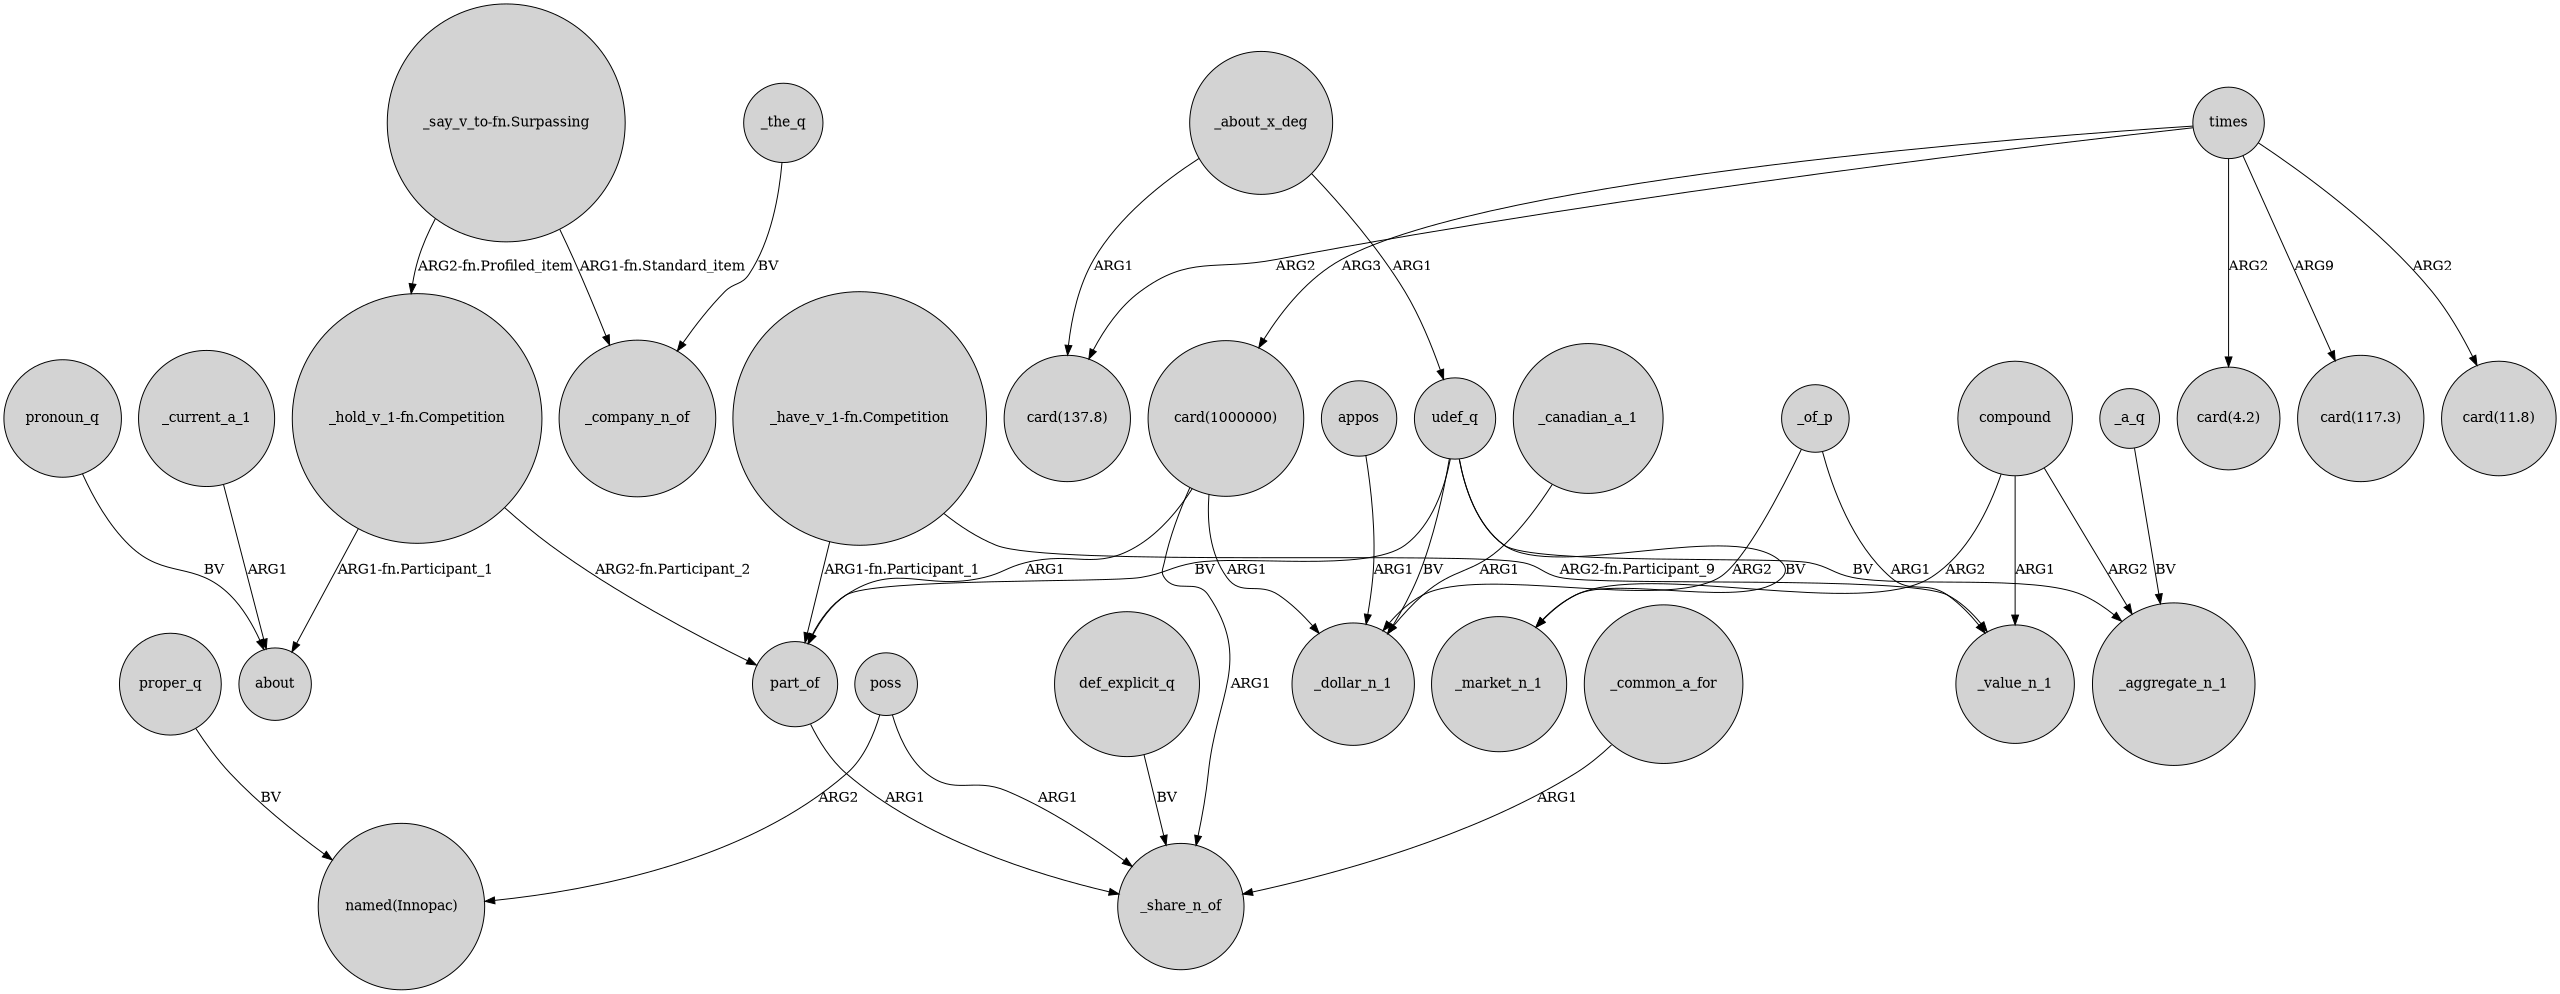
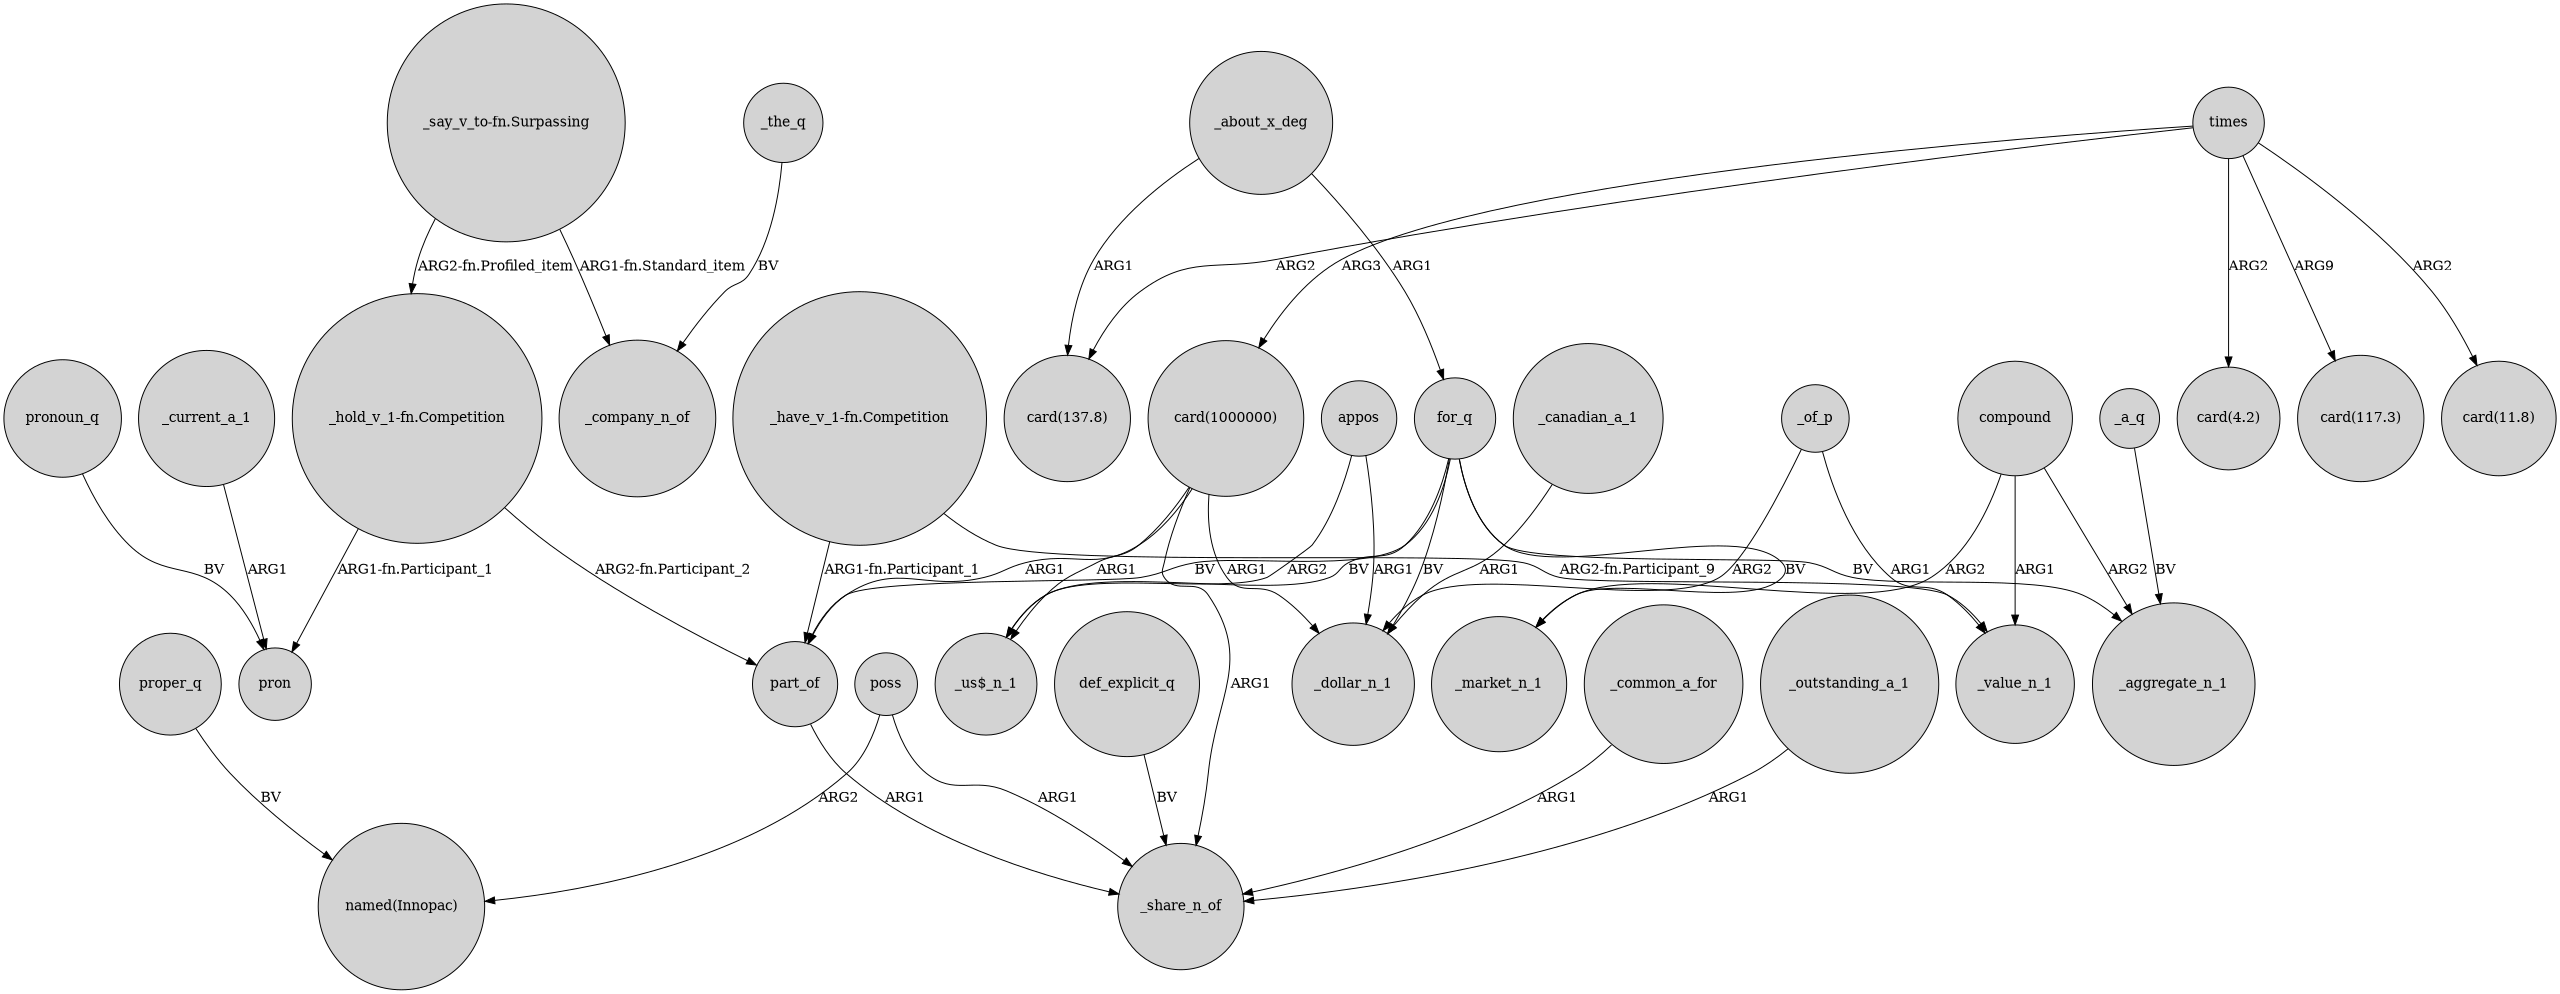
node "udef_q": label "udef_q" -> "for_q"
node "about": label "about" -> "pron"
node "_us$_n_1": added
node "_outstanding_a_1": added
